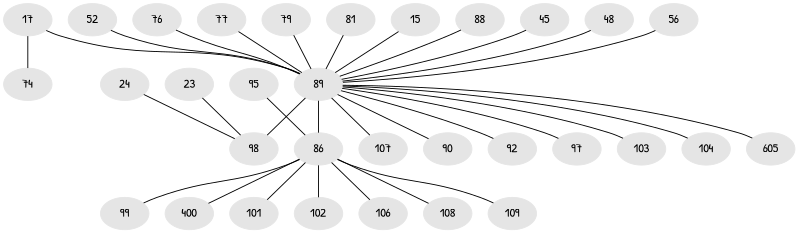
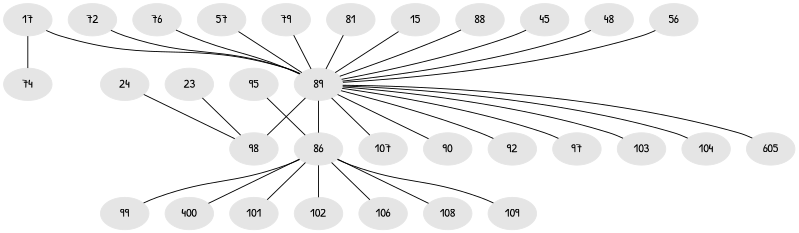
node "52": label "52" -> "72"
node "77": label "77" -> "57"
